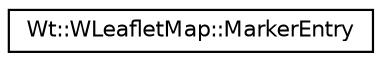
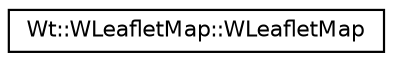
node "Wt::WLeafletMap::MarkerEntry": label "Wt::WLeafletMap::MarkerEntry" -> "Wt::WLeafletMap::WLeafletMap"
